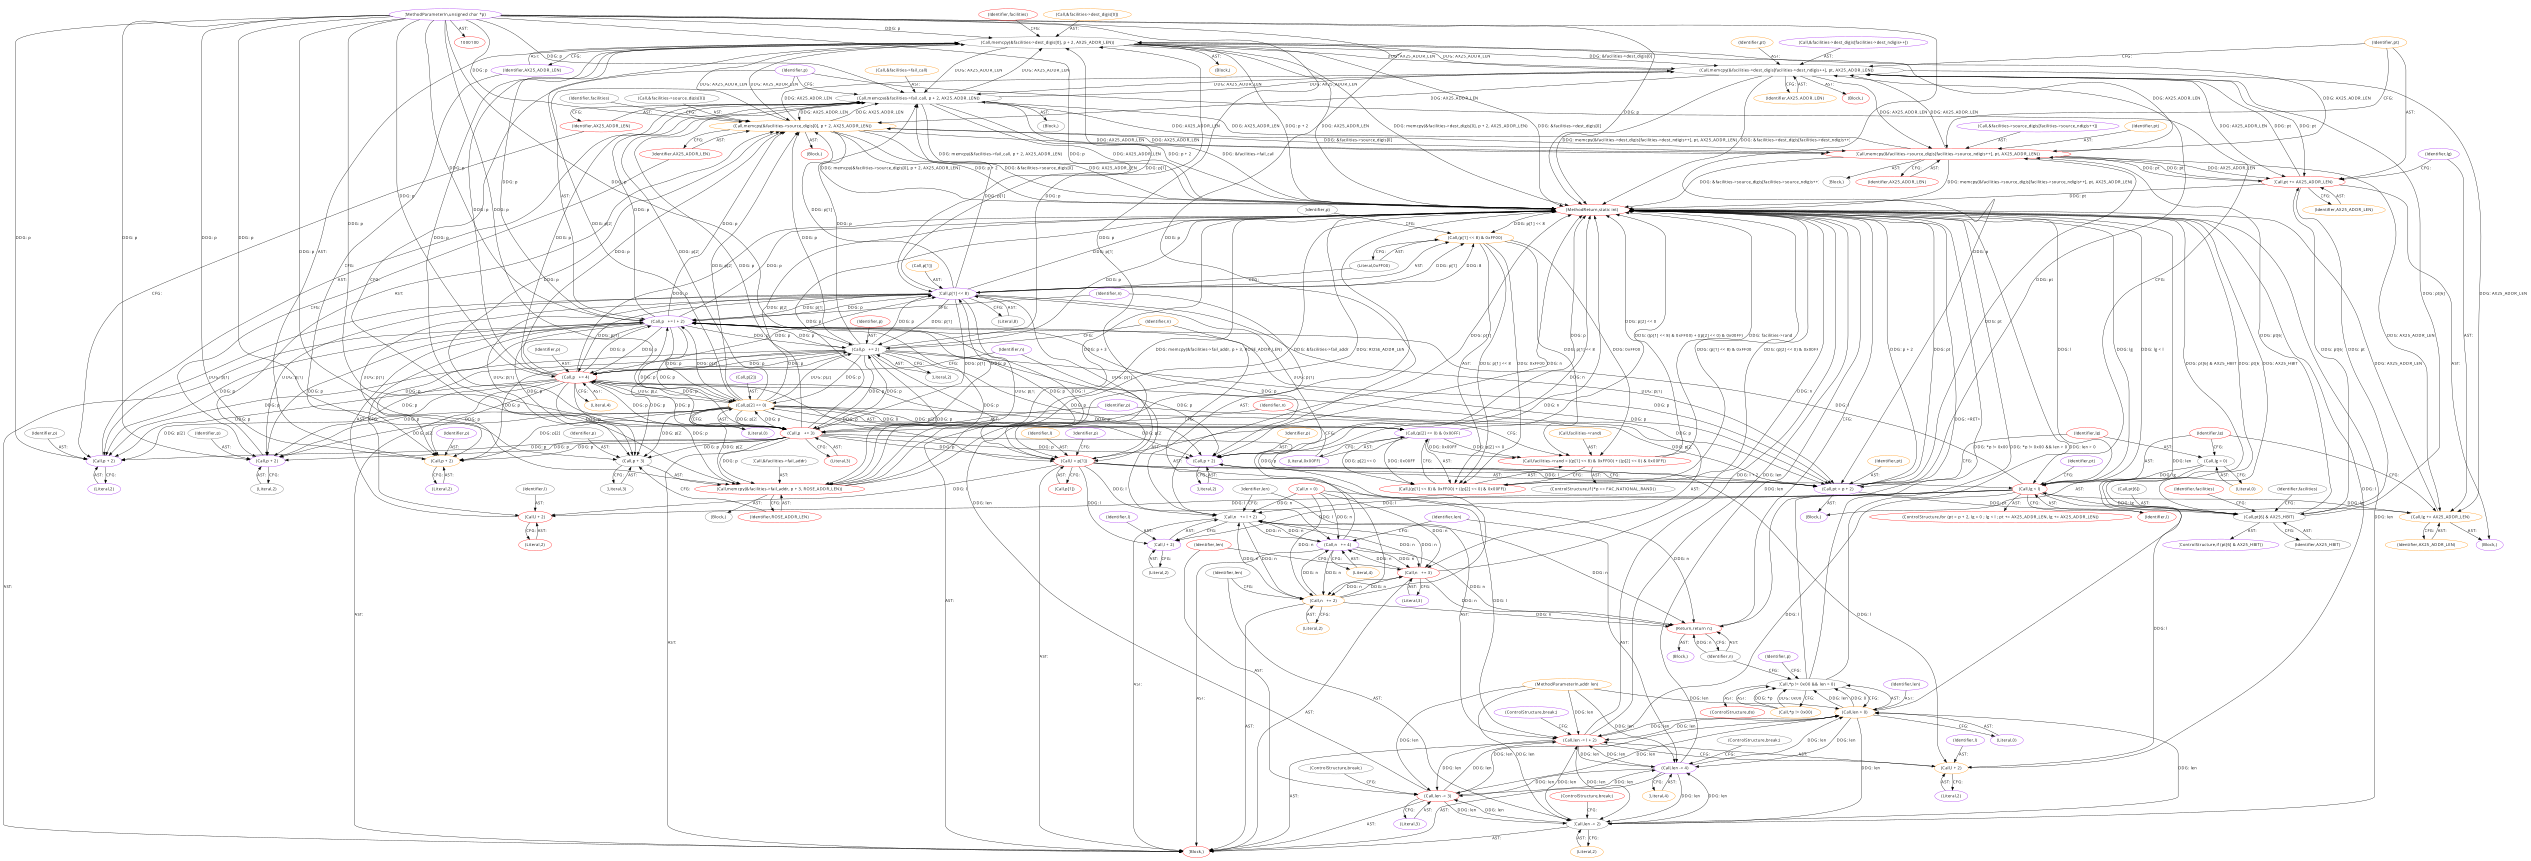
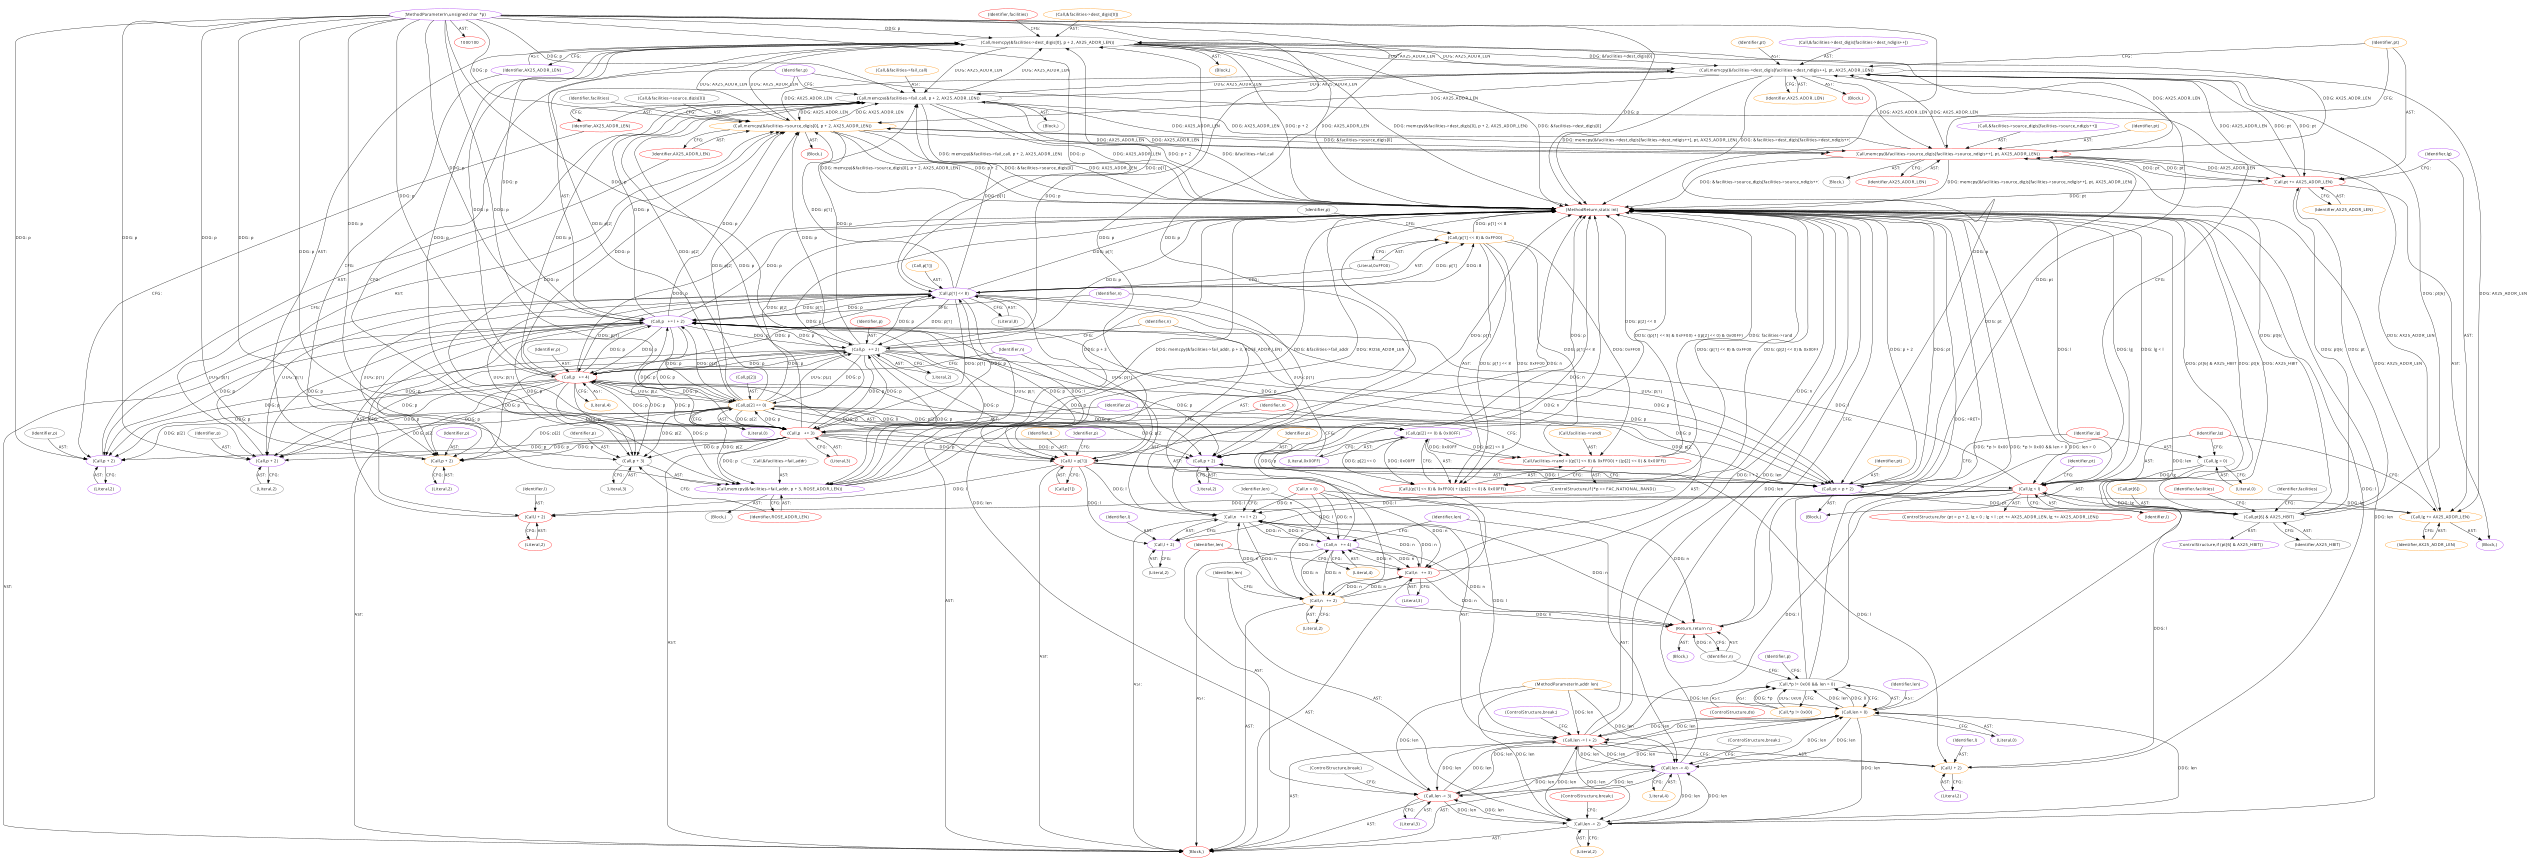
edge "(MethodReturn,static int)" -> "(Call,(p[1] << 8) & 0xFF00)": reversed
node "(Call,memcpy(&facilities->fail_addr, p + 3, ROSE_ADDR_LEN))": color red -> purple
node "(Call,pt[6])": color gray40 -> darkorange
edge "(Call,*p != 0x00 && len > 0)" -> "(ControlStructure,do)": reversed
